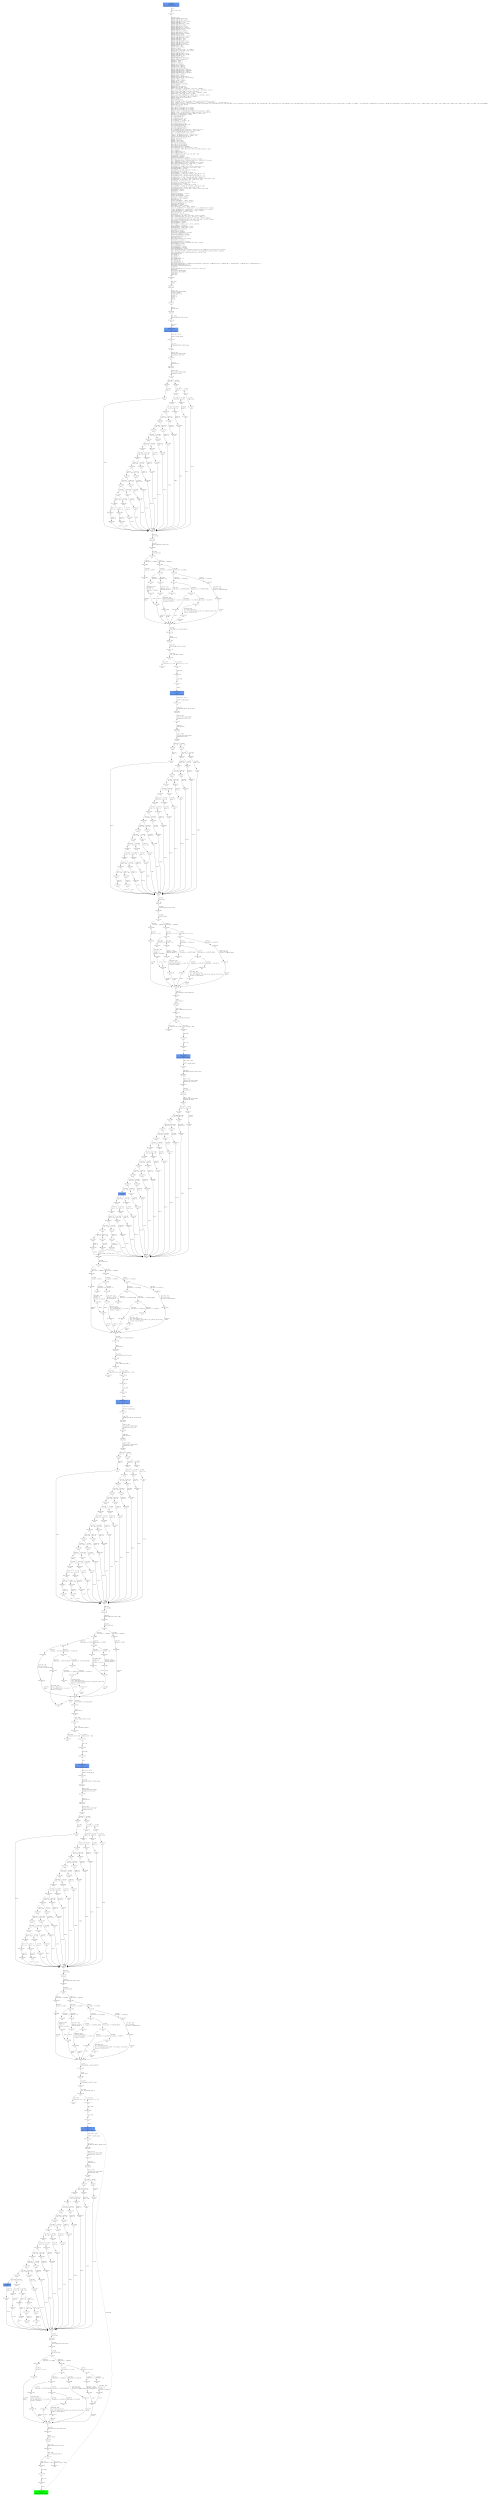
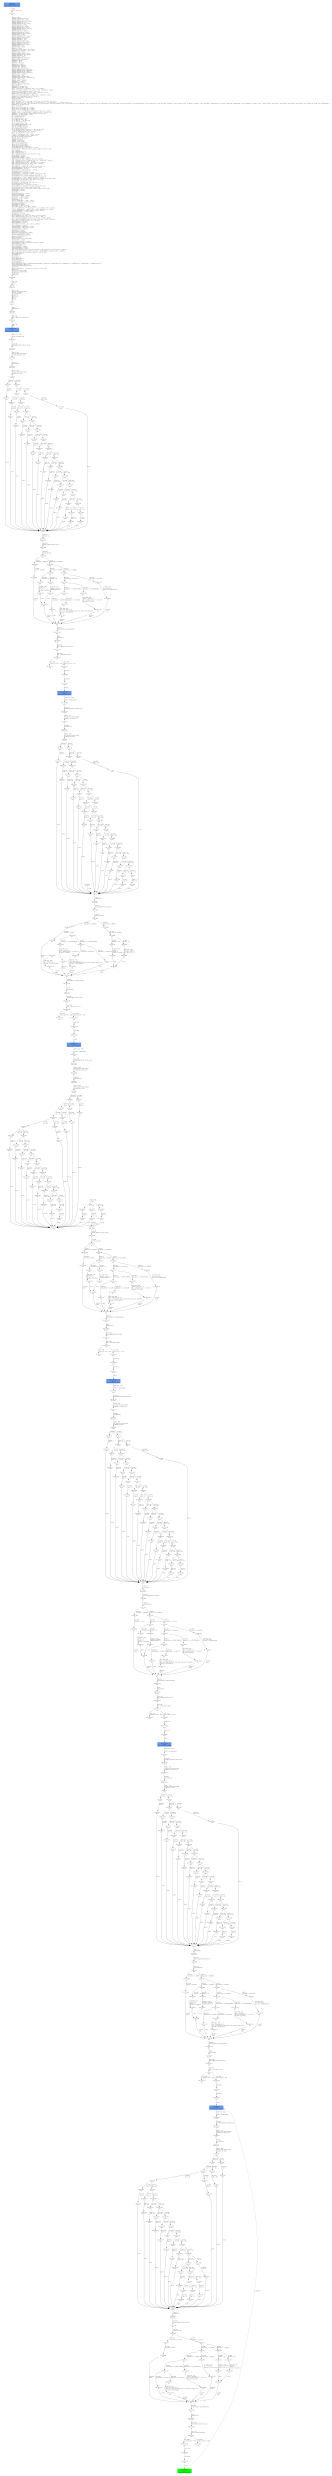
edge "1692 @ N29 mems" -> "1736 @ N31 mems": removed, label "Line 903: mem = 0;"
node "1763 @ N89 b07": removed
node "1827 @ N42 mems": fillcolor cornflowerblue -> white
node "1833 @ N54 mems": removed
edge "2047 @ N82 b07" -> "2030 @ N108 b07": reversed
node "2214 @ N49 mems": fillcolor cornflowerblue -> white
